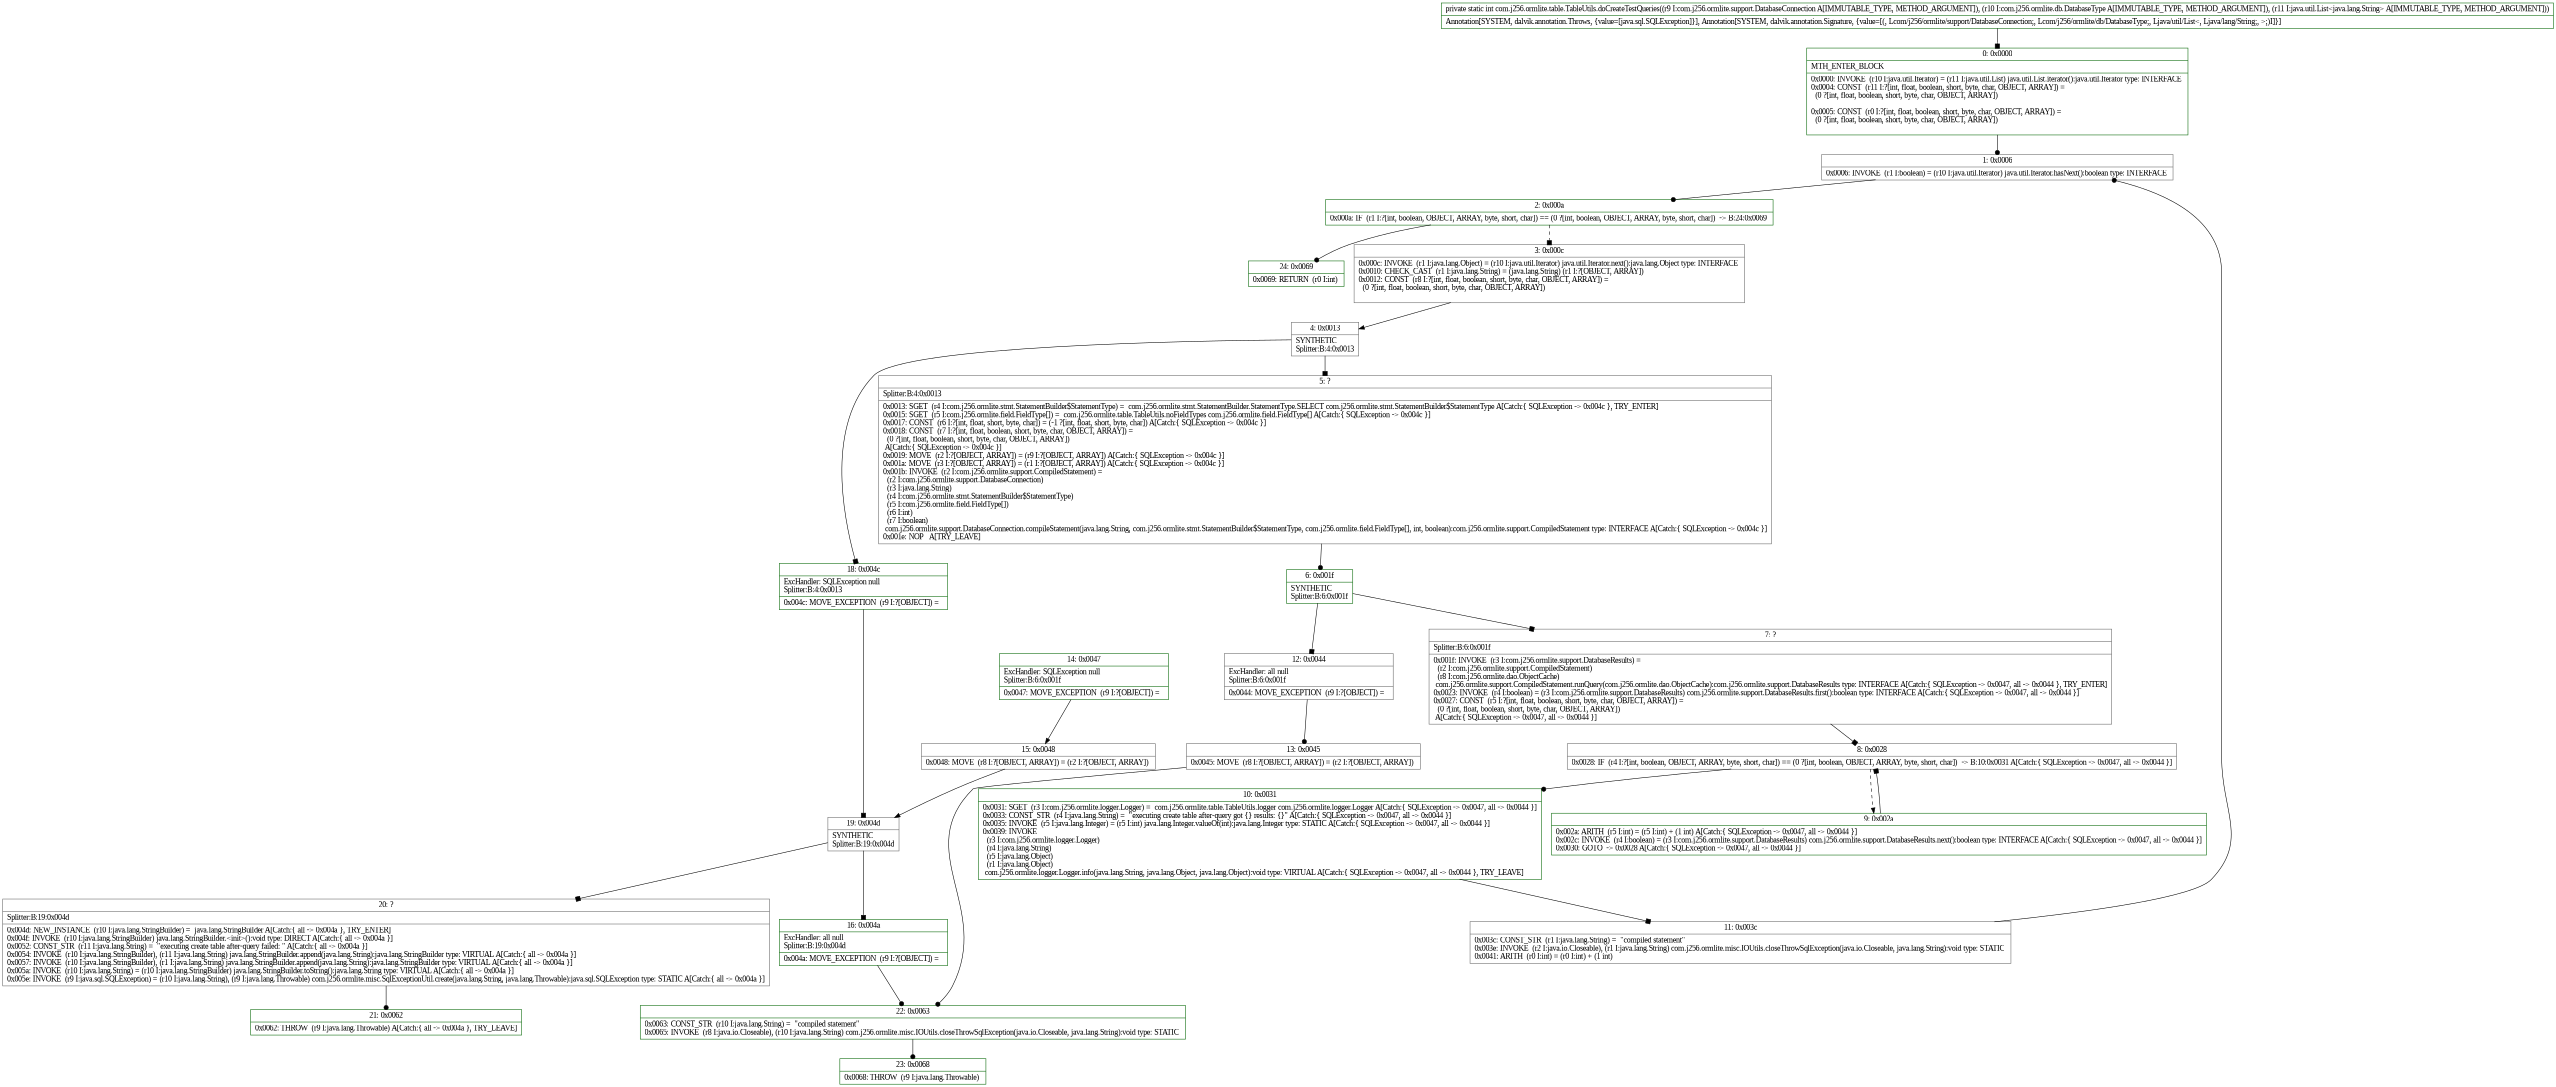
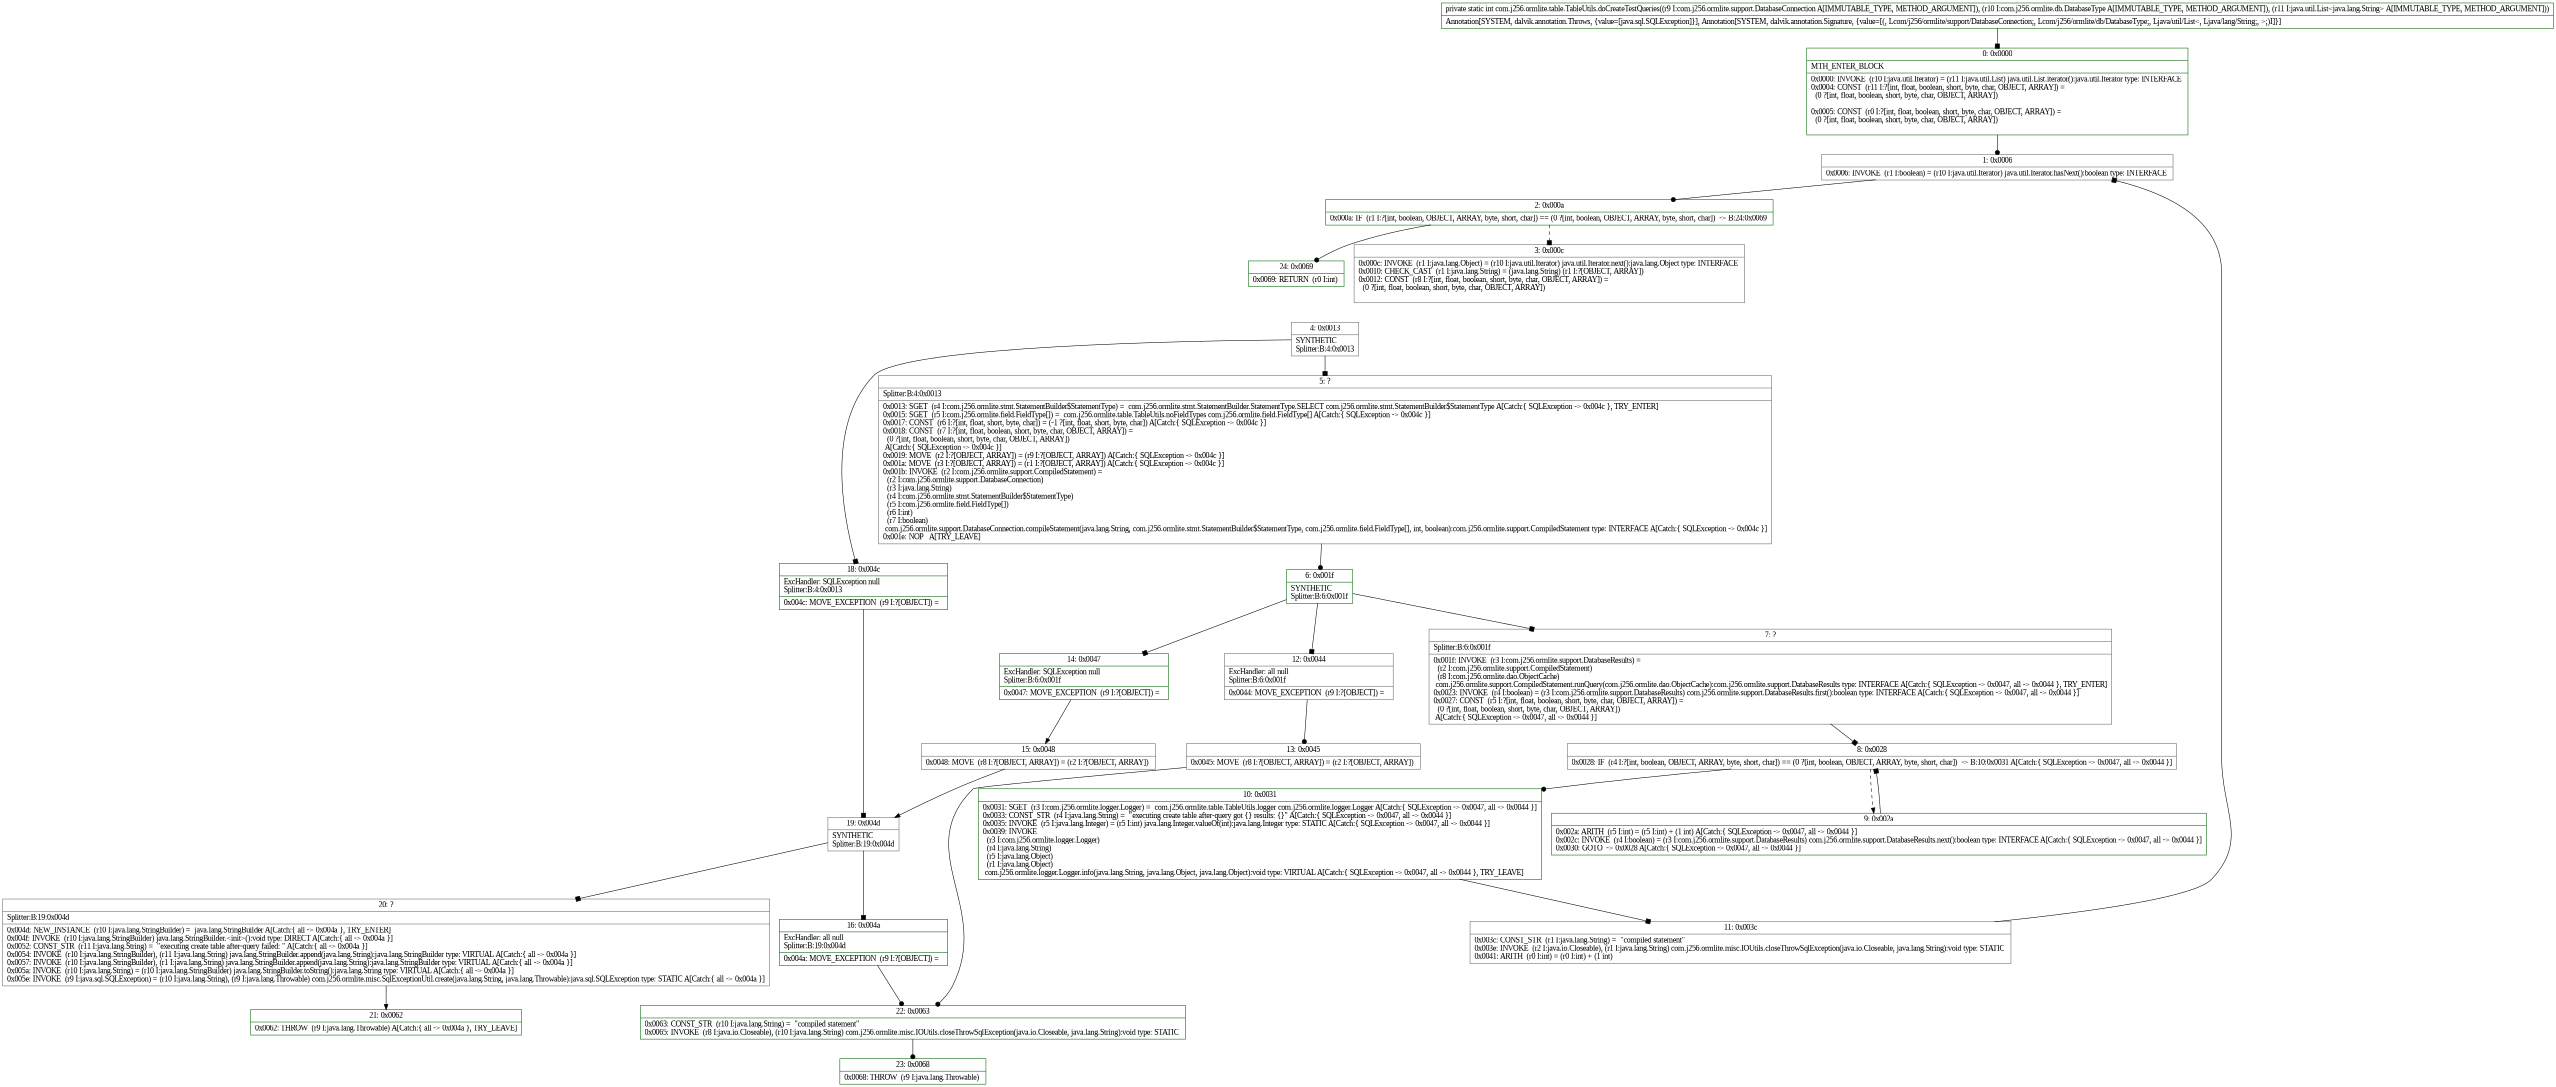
edge "3: 0x000c" -> "4: 0x0013": removed
edge "11: 0x003c" -> "1: 0x0006": arrowhead dot -> box
edge "6: 0x001f" -> "14: 0x0047": added
edge "20: ?" -> "21: 0x0062": arrowhead dot -> normal
